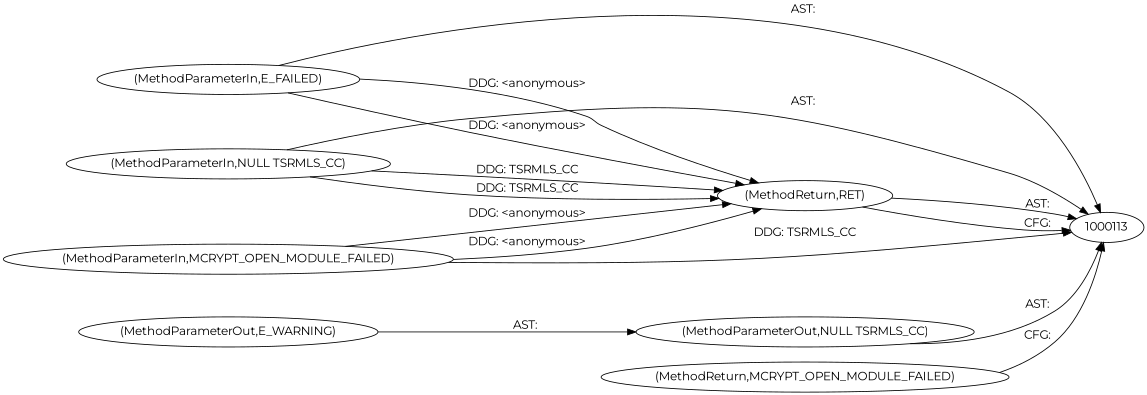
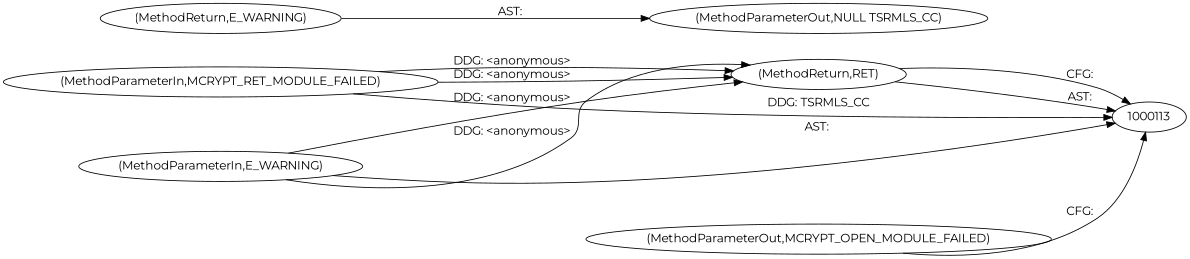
node "(MethodParameterIn,E_FAILED)": label "(MethodParameterIn,E_FAILED)" -> "(MethodParameterIn,E_WARNING)"
node "(MethodParameterIn,NULL TSRMLS_CC)": removed
node "(MethodParameterIn,MCRYPT_OPEN_MODULE_FAILED)": label "(MethodParameterIn,MCRYPT_OPEN_MODULE_FAILED)" -> "(MethodParameterIn,MCRYPT_RET_MODULE_FAILED)"
edge "(MethodParameterOut,NULL TSRMLS_CC)" -> "1000113": removed, label "AST:"
node "(MethodParameterOut,E_WARNING)": label "(MethodParameterOut,E_WARNING)" -> "(MethodReturn,E_WARNING)"
node "(MethodReturn,MCRYPT_OPEN_MODULE_FAILED)": label "(MethodReturn,MCRYPT_OPEN_MODULE_FAILED)" -> "(MethodParameterOut,MCRYPT_OPEN_MODULE_FAILED)"
